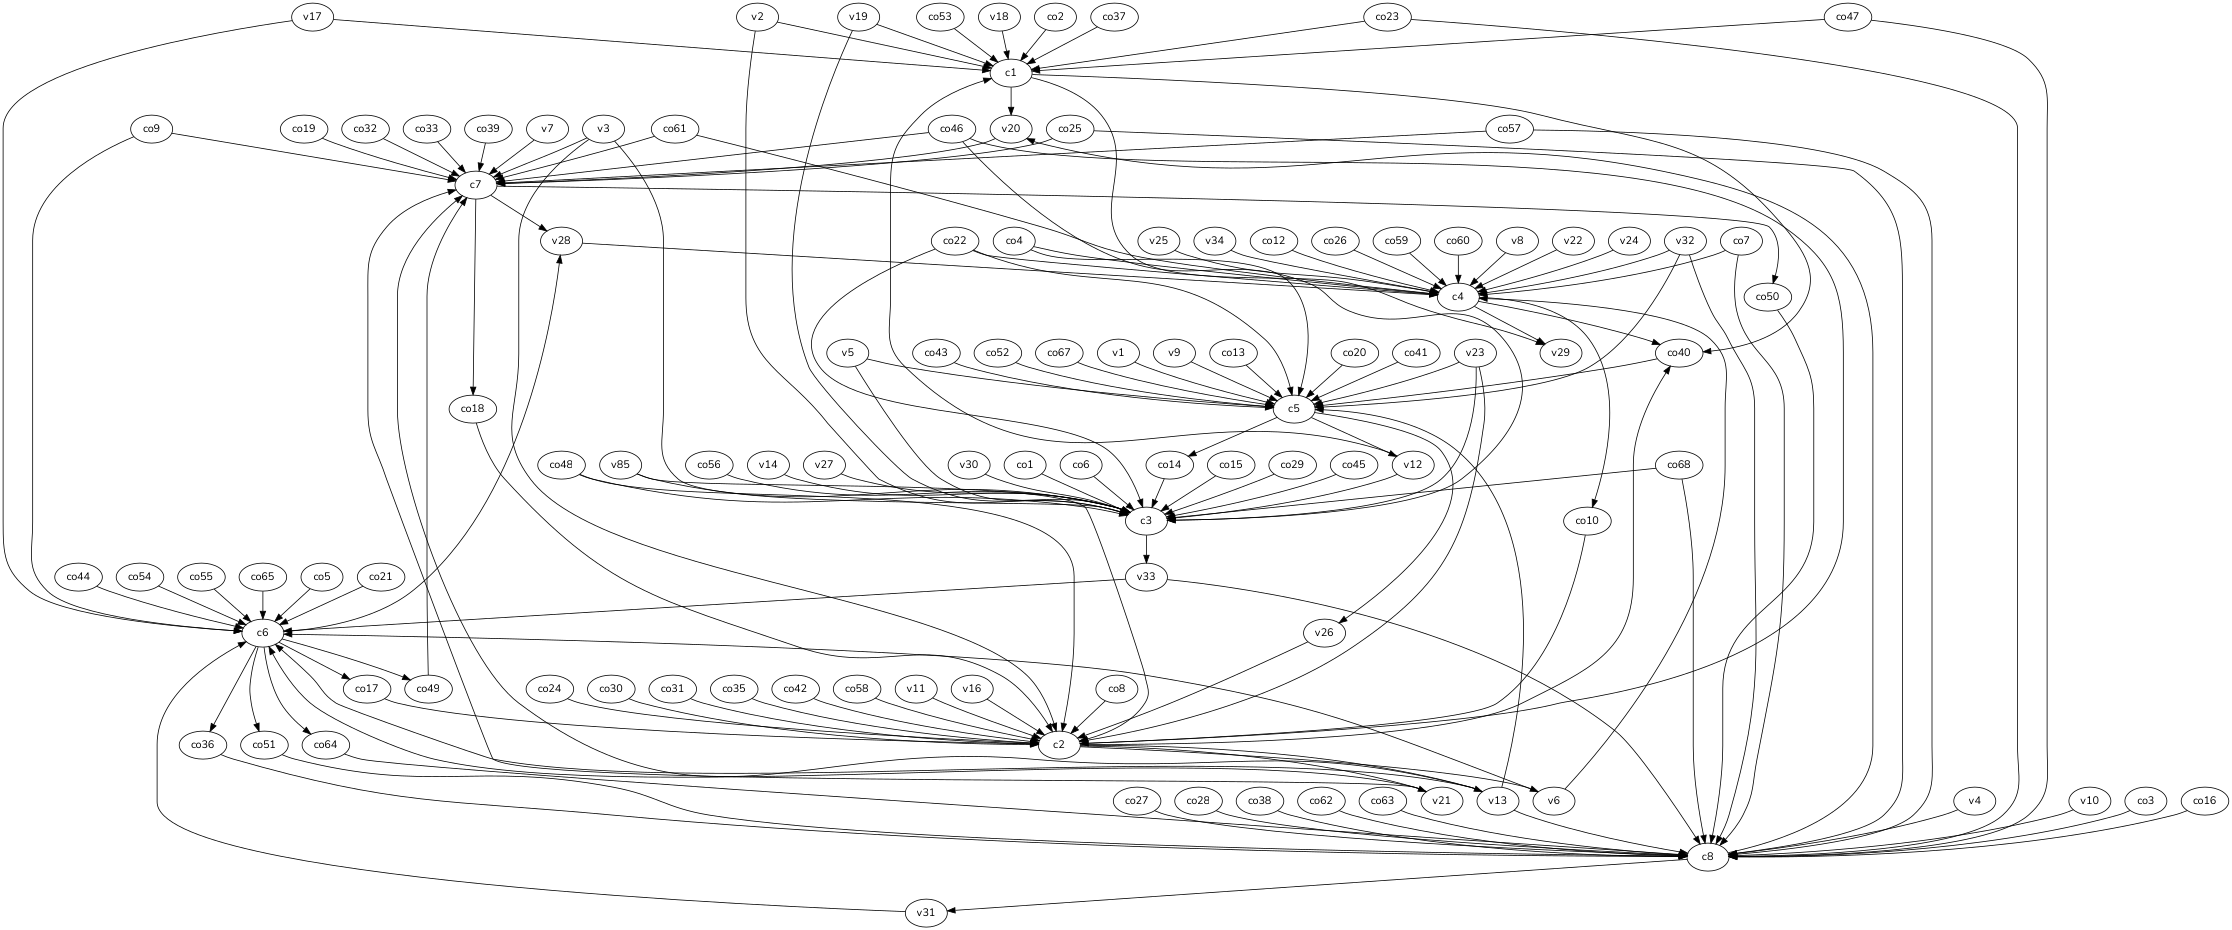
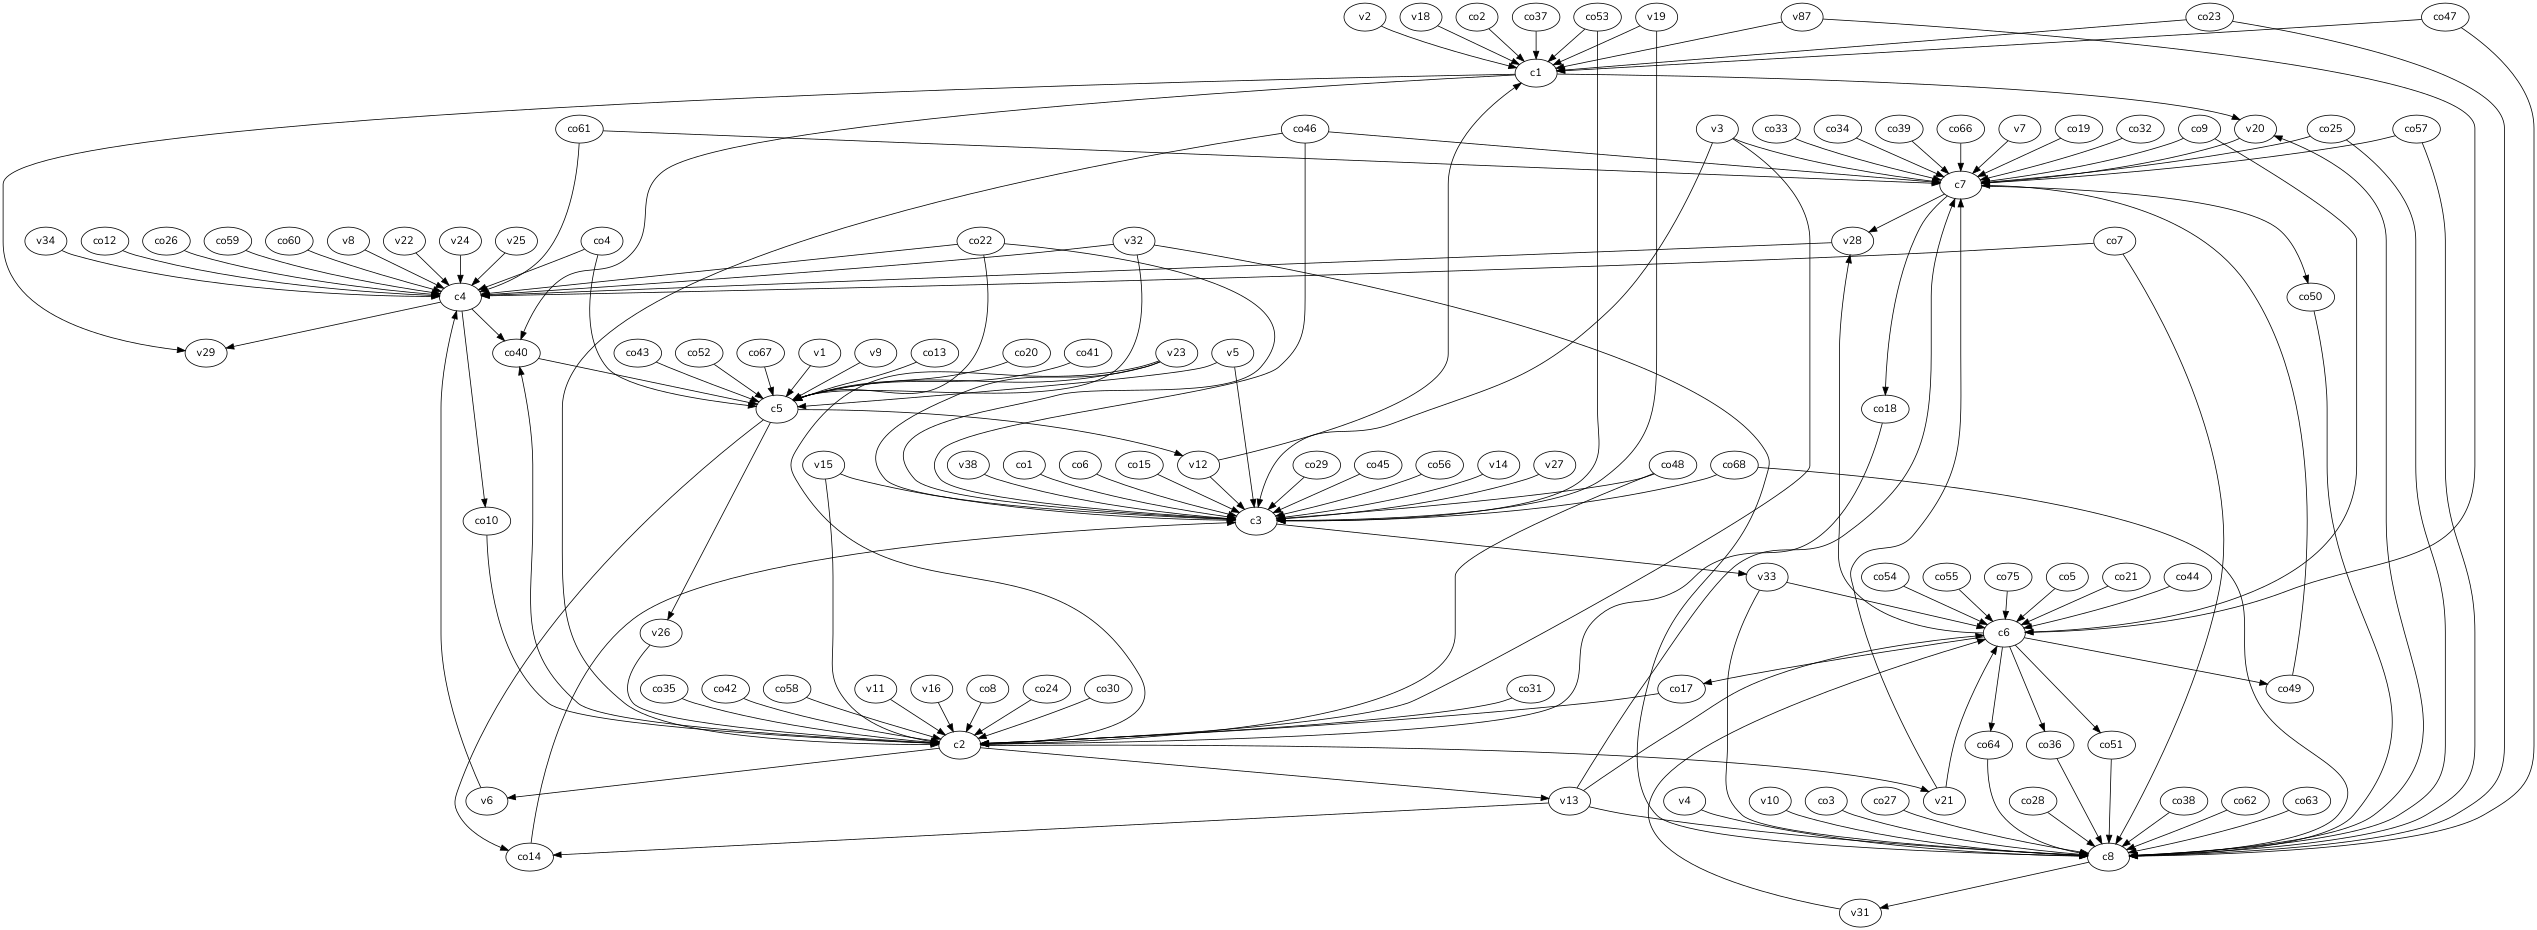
node "v17": label "v17" -> "v87"
node "co34": added
node "co66": added
edge "v2" -> "c3": now "co53" -> "c3"
node "v85": label "v85" -> "v15"
node "v30": label "v30" -> "v38"
edge "v13" -> "c5": now "v13" -> "co14"
node "co65": label "co65" -> "co75"
edge "v6" -> "c6": removed
node "co16": removed
